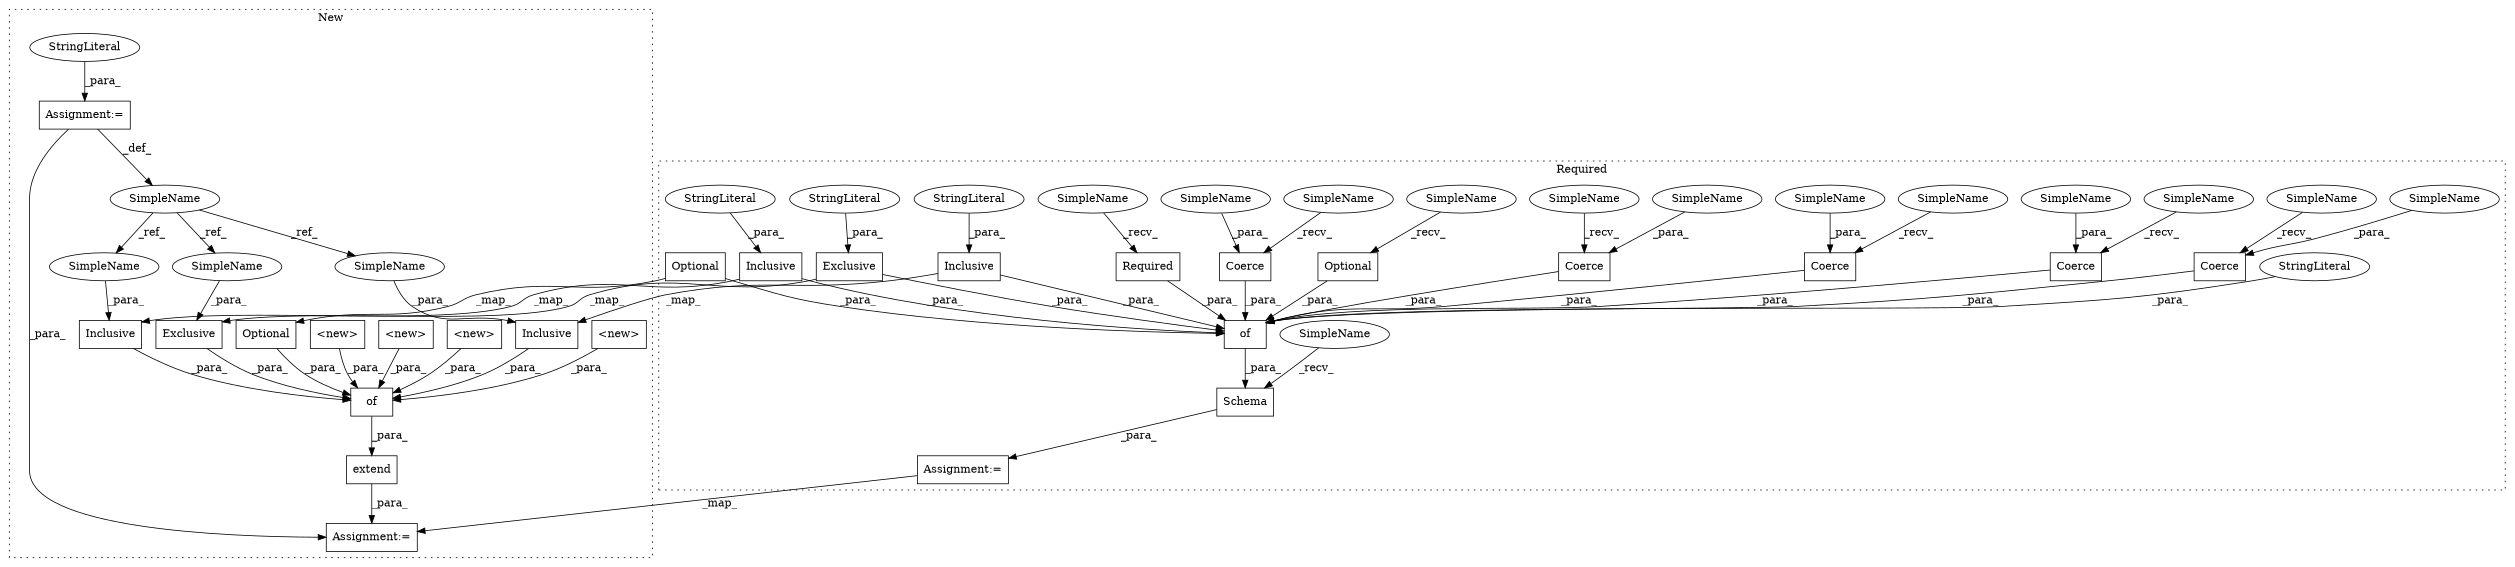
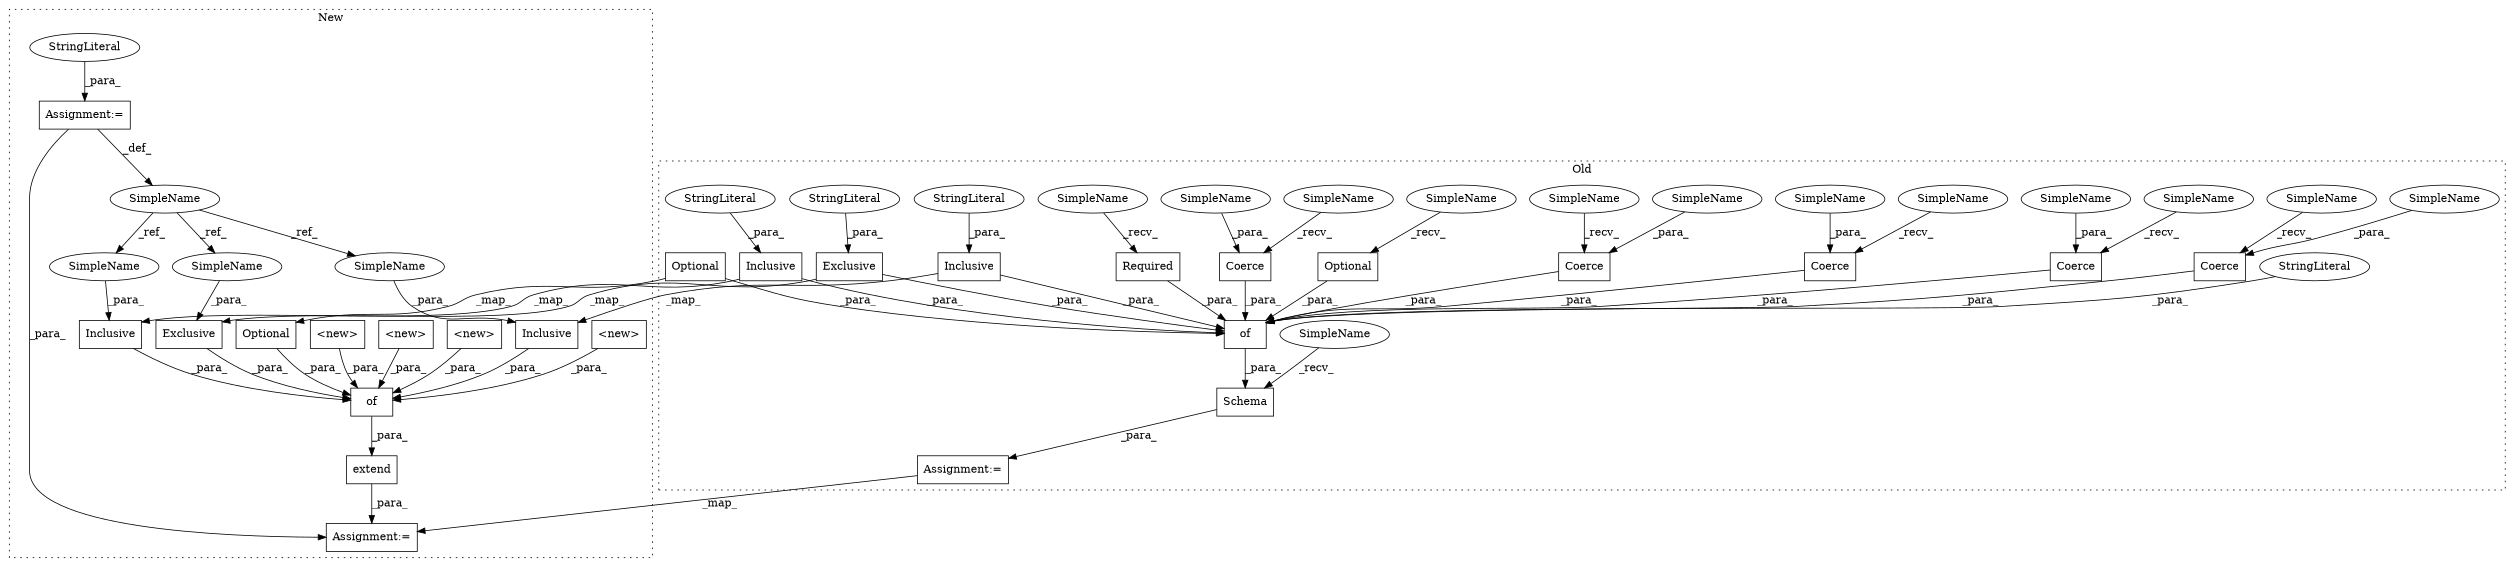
cluster "Required": label "Required" -> "Old"
